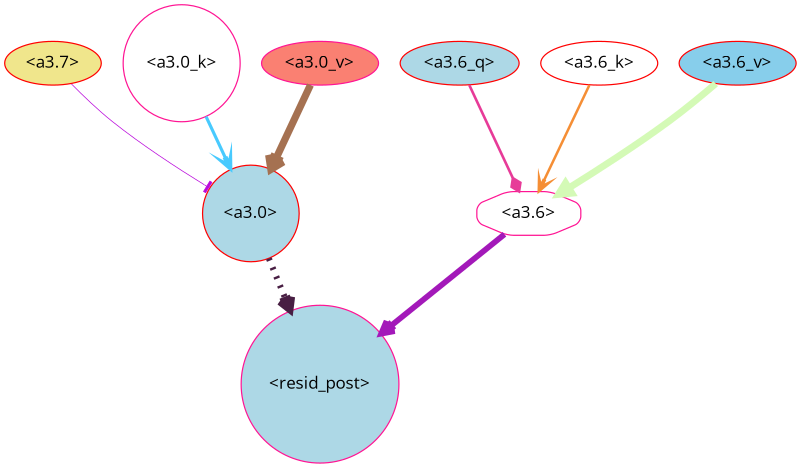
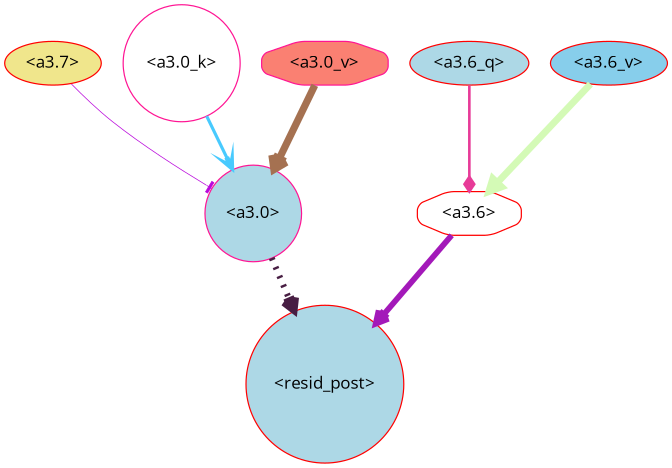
node "<a3.0_v>": shape ellipse -> octagon
node "<a3.6_k>": removed
node "<a3.0>": color red -> deeppink
node "<a3.6>": color deeppink -> red
node "<resid_post>": color deeppink -> red
